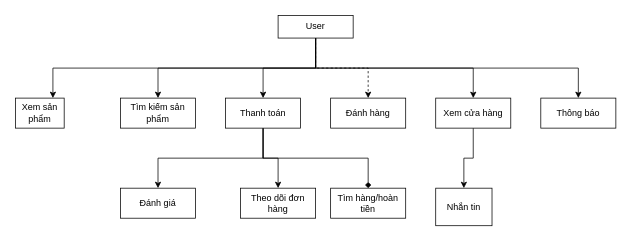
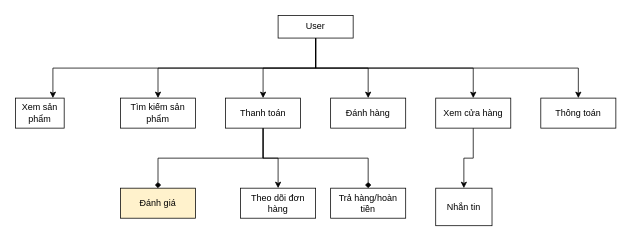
edge "User" -> "Đánh hàng": style dashed -> solid
node "Thông báo": label "Thông báo" -> "Thông toán"
edge "Thanh toán" -> "Đánh giá": arrowhead classic -> diamond
node "Đánh giá": fillcolor #ffffff -> #fff2cc
node "Tìm hàng/hoàn tiền": label "Tìm hàng/hoàn tiền" -> "Trả hàng/hoàn tiền"
